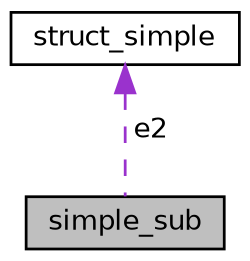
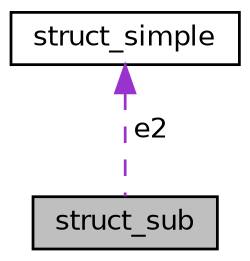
node "simple_sub": label "simple_sub" -> "struct_sub"
